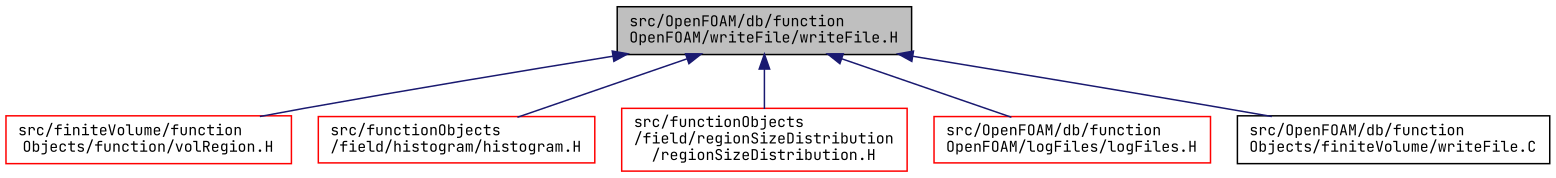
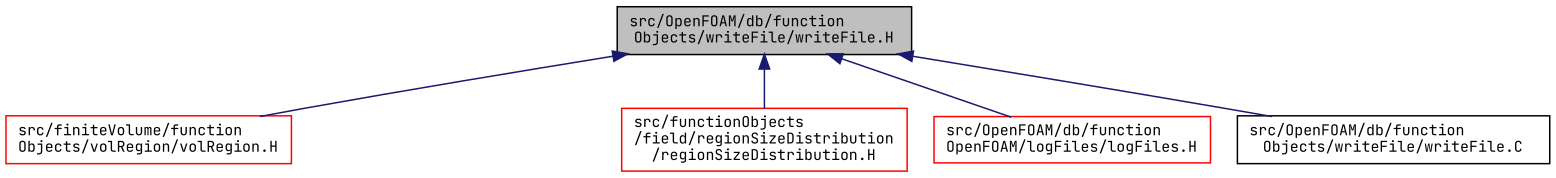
node "src/OpenFOAM/db/function OpenFOAM/writeFile/writeFile.H": label "src/OpenFOAM/db/function OpenFOAM/writeFile/writeFile.H" -> "src/OpenFOAM/db/function Objects/writeFile/writeFile.H"
node "src/finiteVolume/function Objects/function/volRegion.H": label "src/finiteVolume/function Objects/function/volRegion.H" -> "src/finiteVolume/function Objects/volRegion/volRegion.H"
node "src/functionObjects /field/histogram/histogram.H": removed
node "src/OpenFOAM/db/function Objects/finiteVolume/writeFile.C": label "src/OpenFOAM/db/function Objects/finiteVolume/writeFile.C" -> "src/OpenFOAM/db/function Objects/writeFile/writeFile.C"
